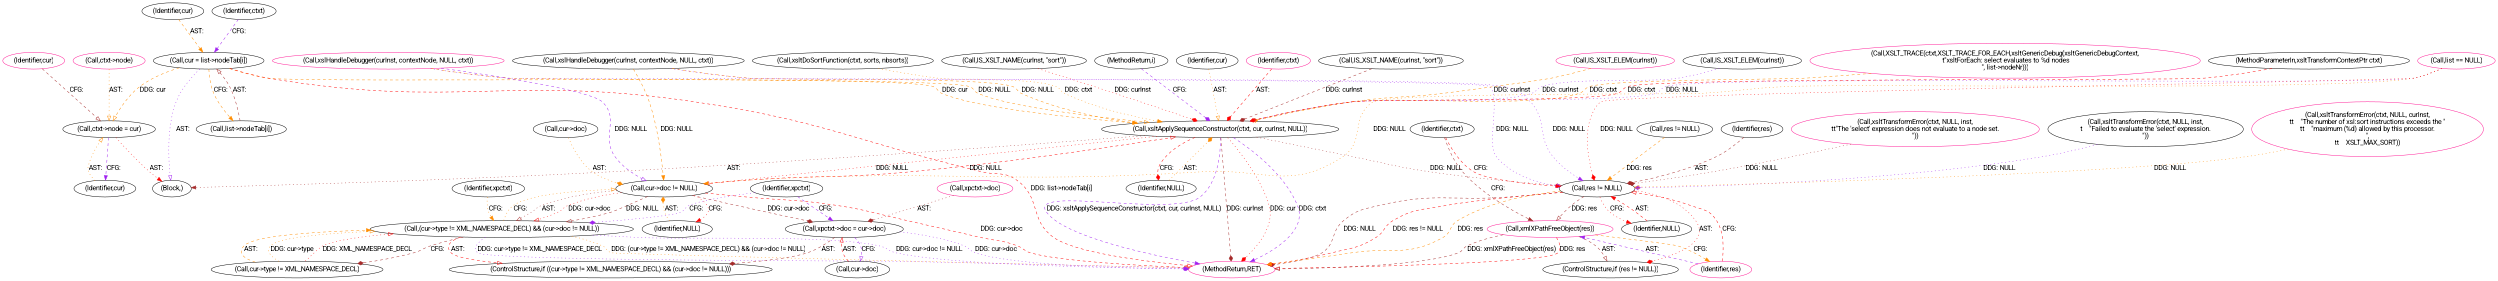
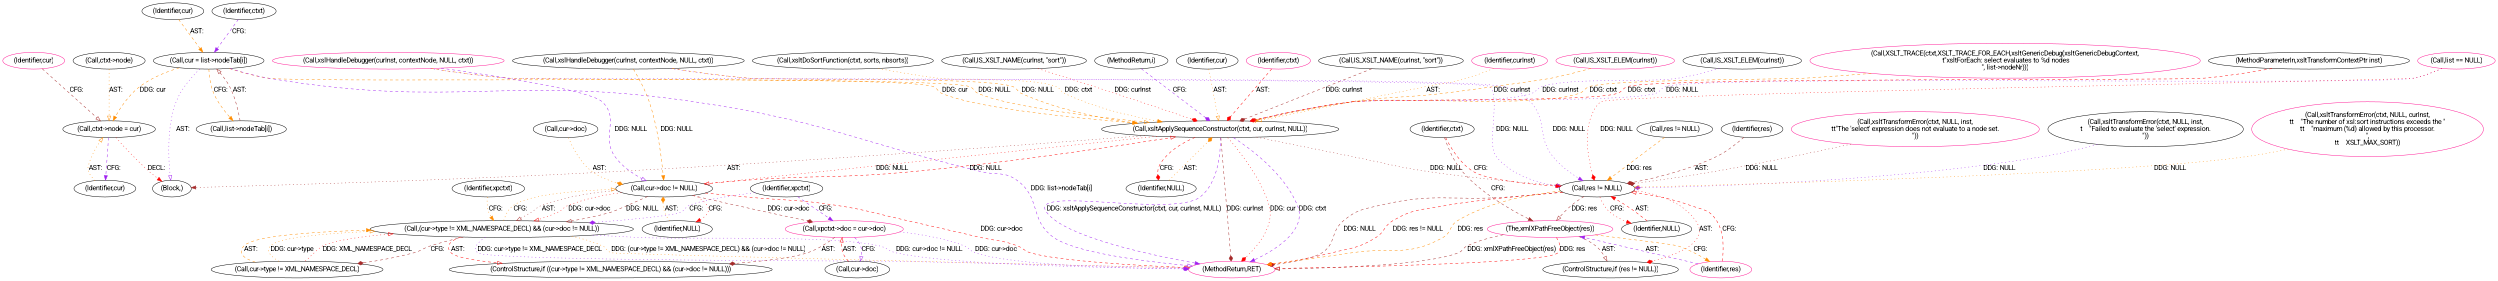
node "(Call,ctxt->node)": color deeppink -> black
node "(Identifier,curInst)": added
node "(MethodParameterIn,xsltTransformContextPtr ctxt)": label "(MethodParameterIn,xsltTransformContextPtr ctxt)" -> "(MethodParameterIn,xsltTransformContextPtr inst)"
edge "(Call,cur = list->nodeTab[i])" -> "(Call,ctxt->node = cur)": arrowhead onormal -> normal
edge "(Call,list == NULL)" -> "(Call,cur->doc != NULL)": removed, label "DDG: NULL"
edge "(Call,cur = list->nodeTab[i])" -> "(MethodReturn,RET)": color red -> purple
edge "(Call,ctxt->node = cur)" -> "(Block,)": label "AST: " -> "DECL: "
node "(Call,xpctxt->doc)": removed
node "(Call,xpctxt->doc = cur->doc)": color black -> deeppink
node "(Call,xmlXPathFreeObject(res))": label "(Call,xmlXPathFreeObject(res))" -> "(The,xmlXPathFreeObject(res))"
